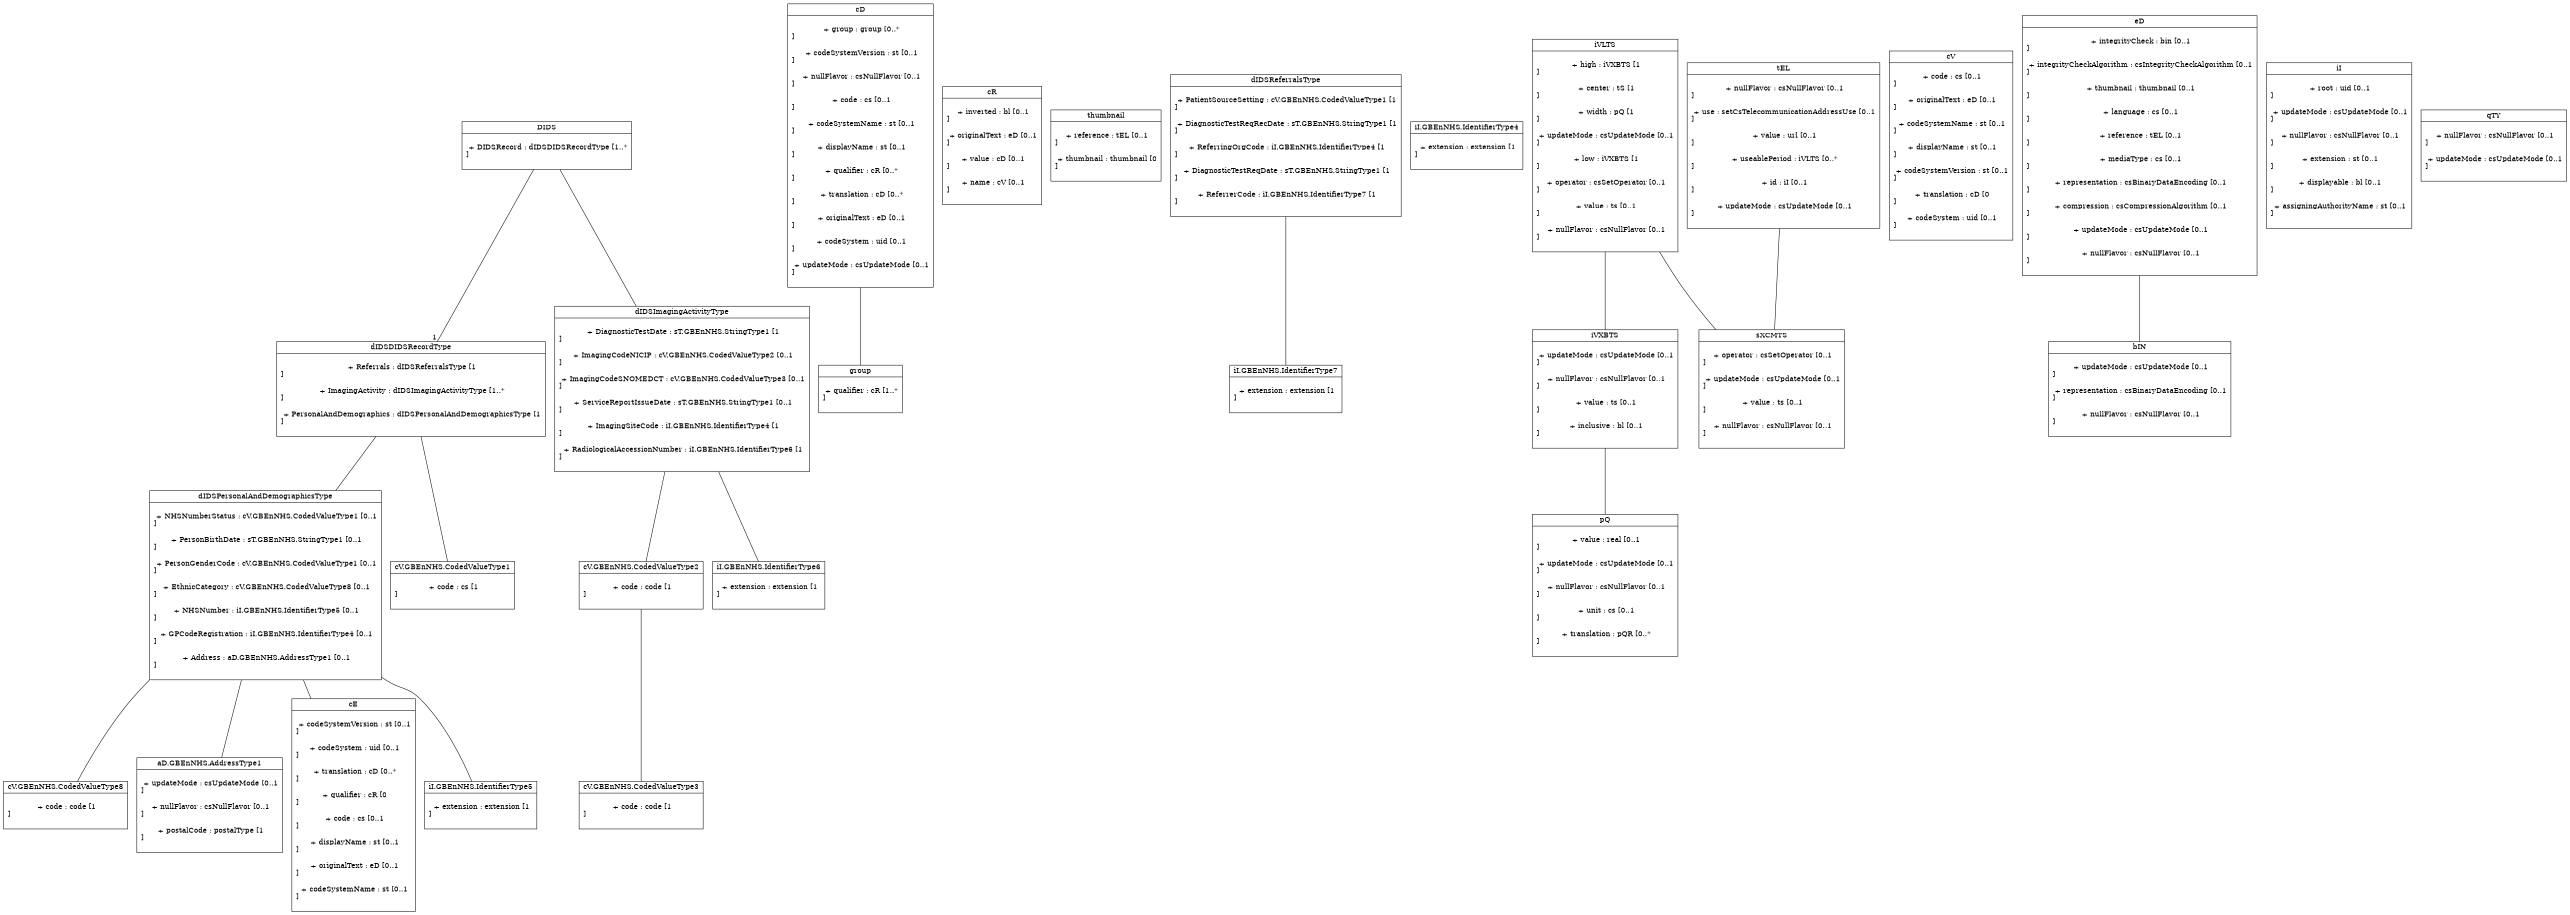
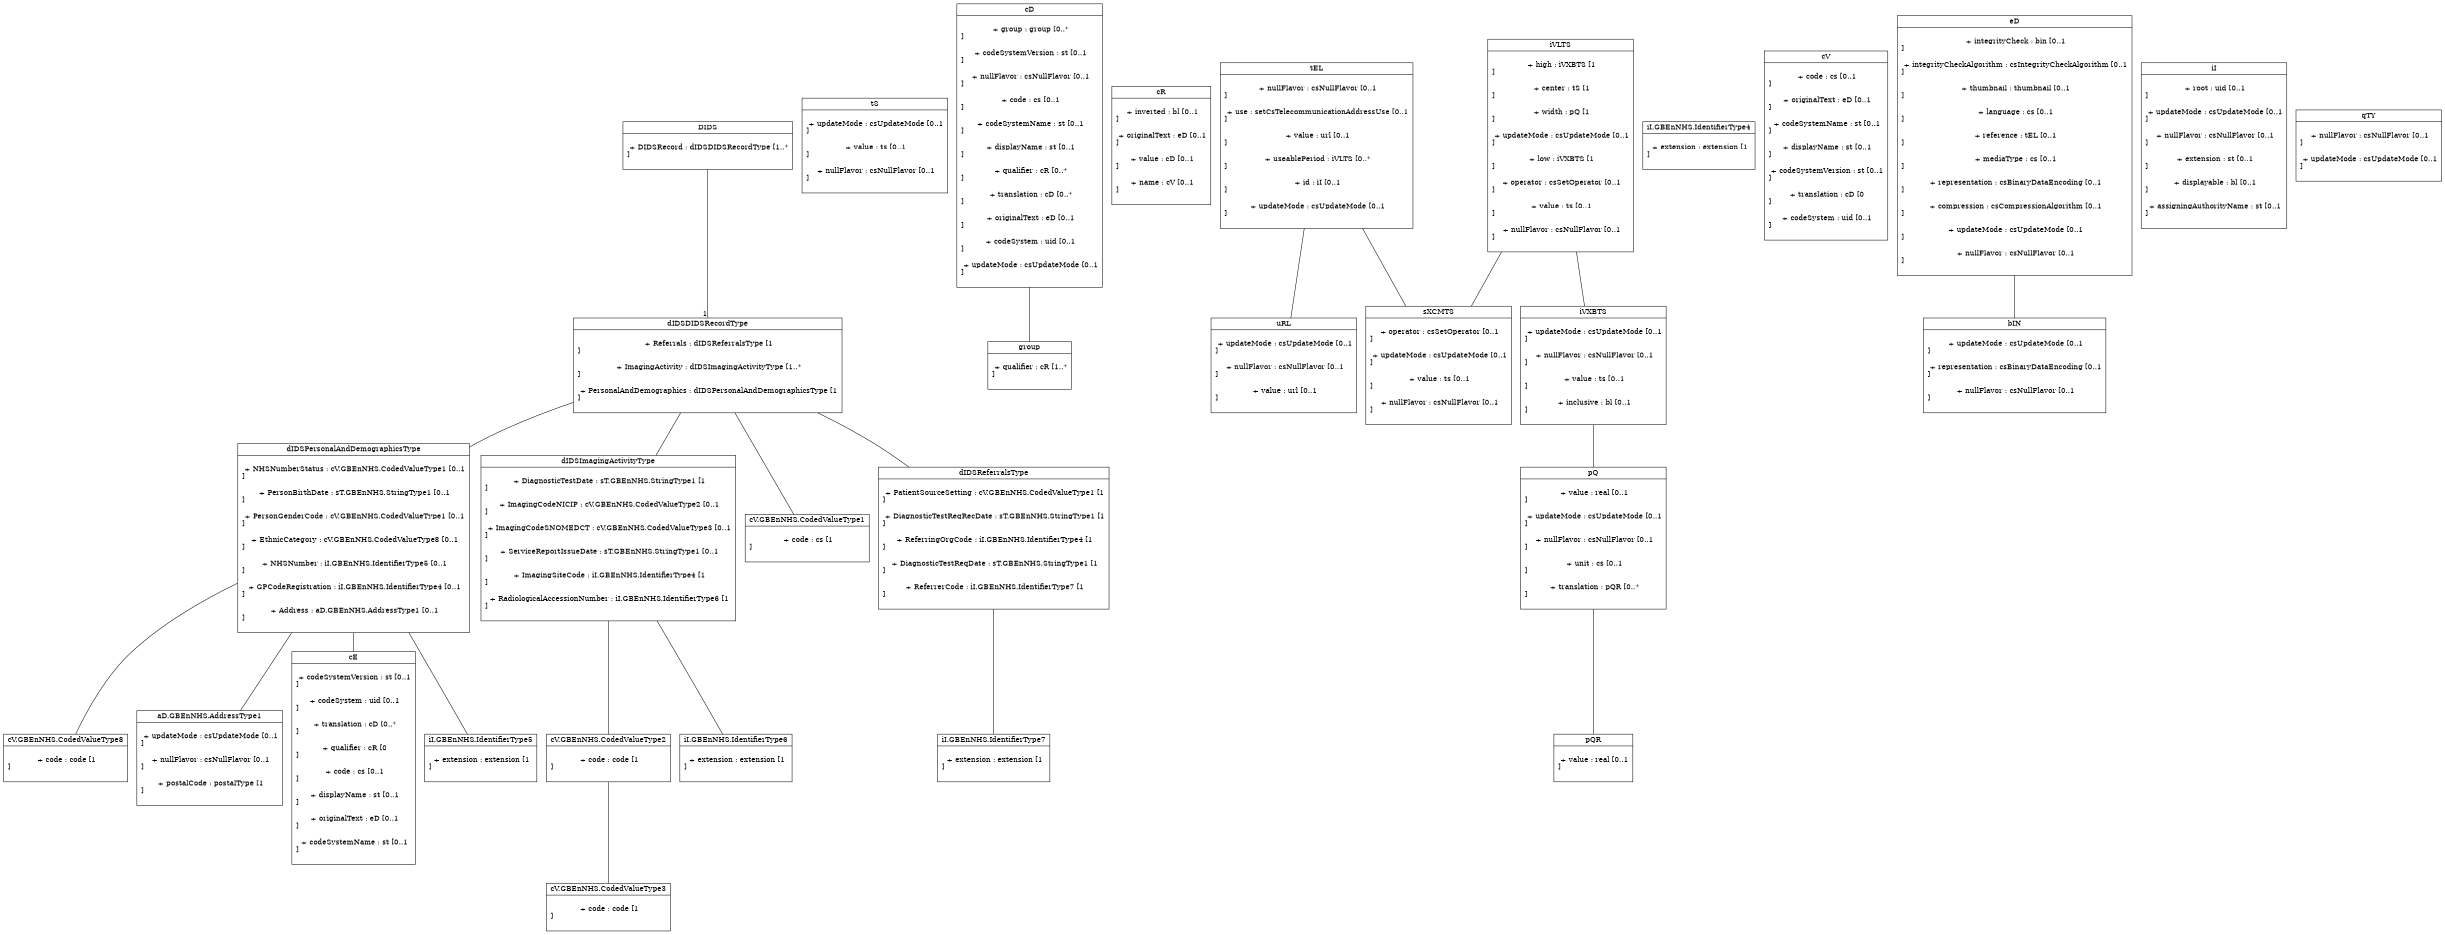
node "tS": added
node "thumbnail": removed
edge "DIDS" -- "dIDSImagingActivityType": now "dIDSDIDSRecordType" -- "dIDSImagingActivityType"
node "uRL": added
edge "dIDSDIDSRecordType" -- "dIDSReferralsType": added
node "pQR": added
